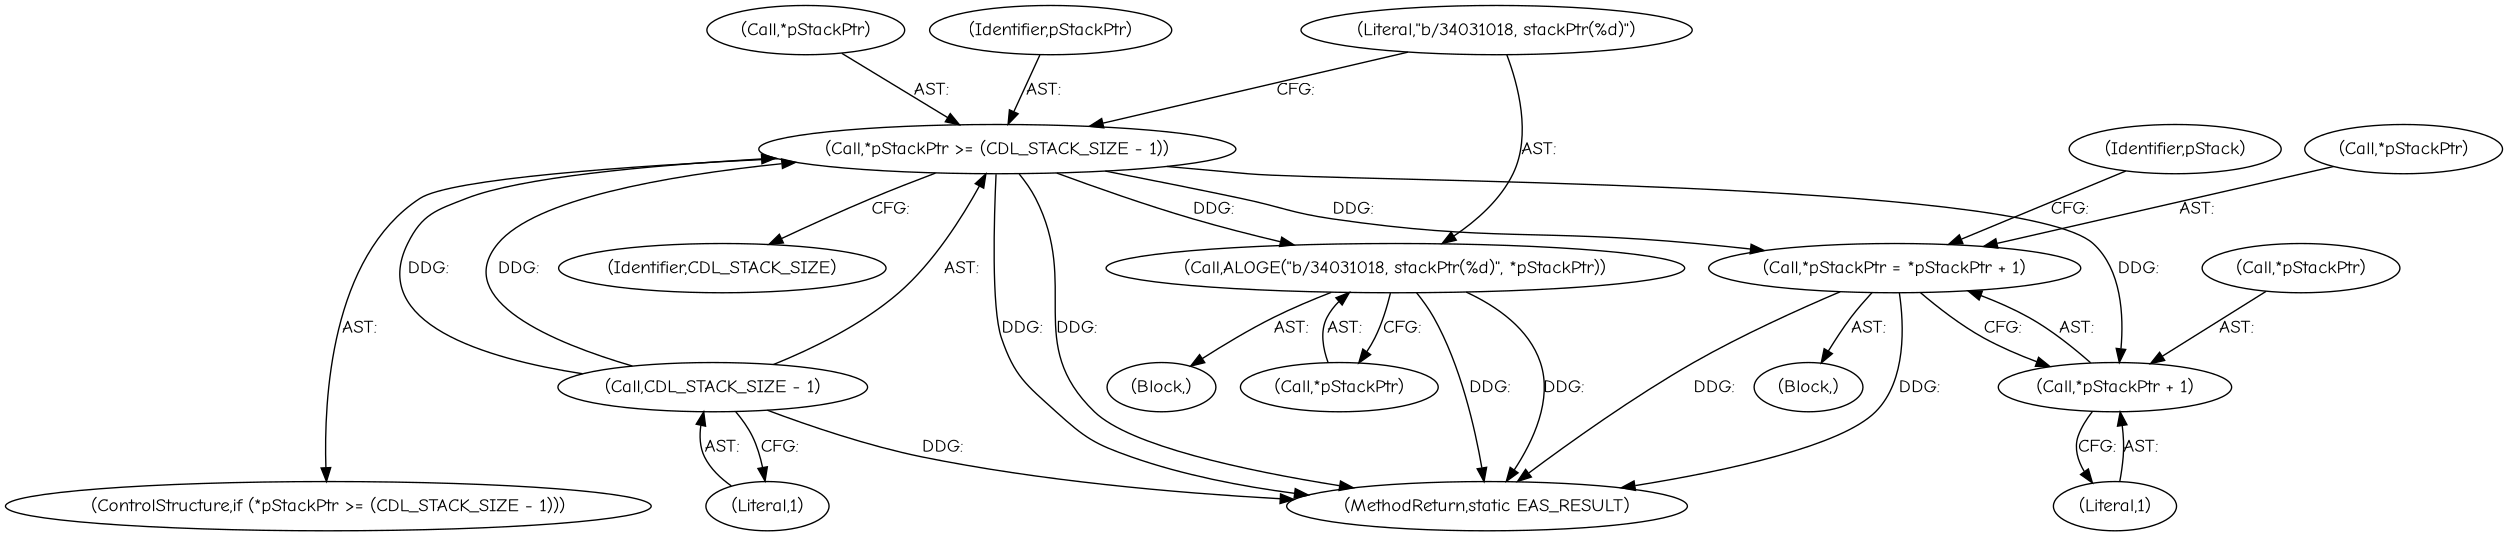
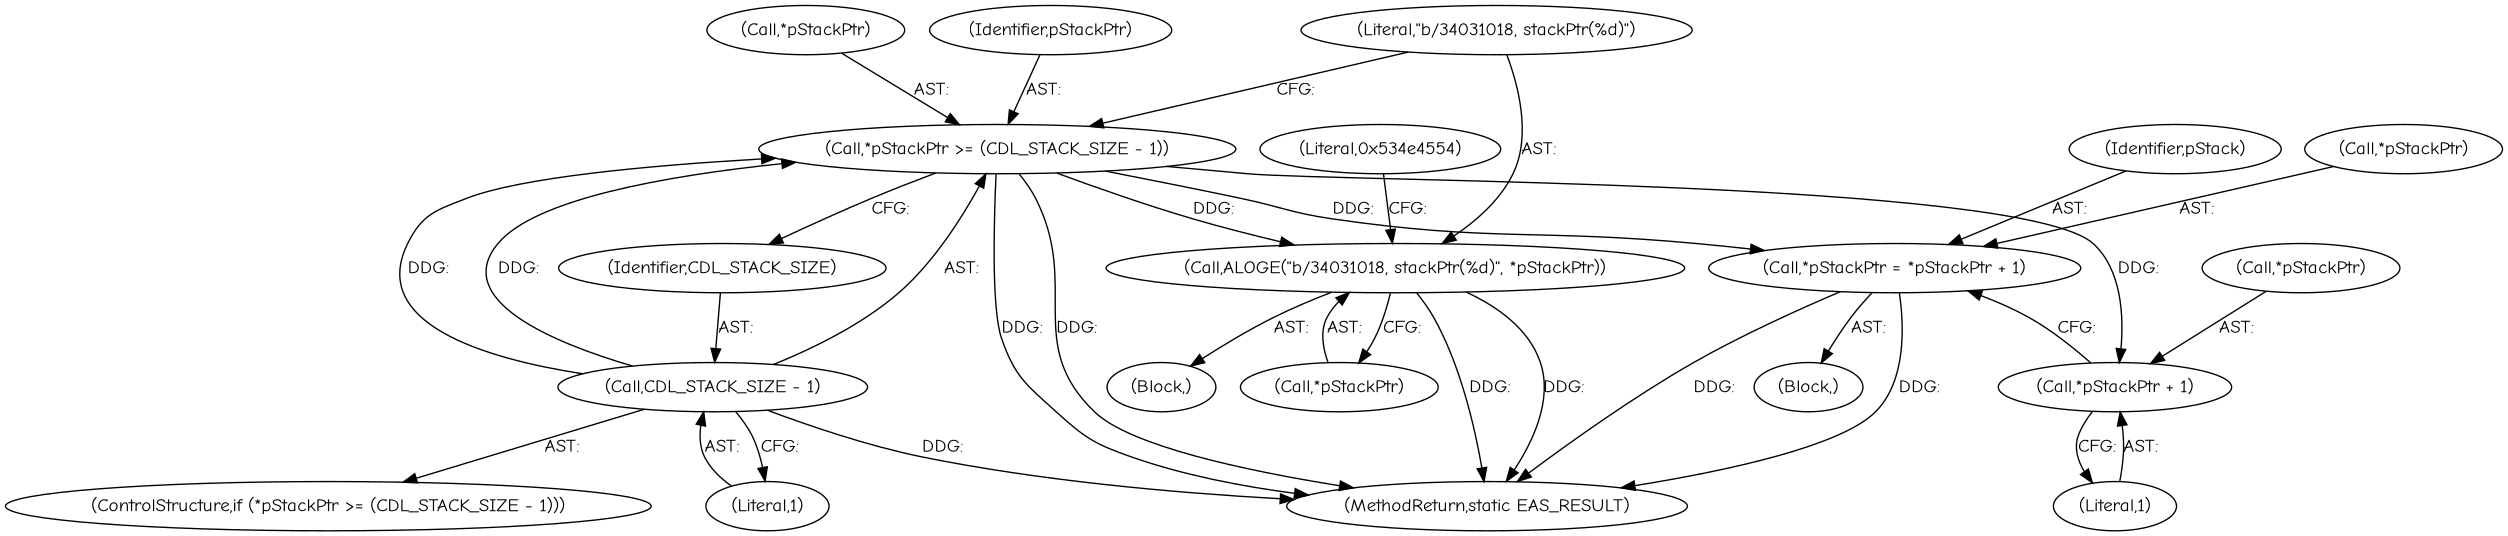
node "(Literal,0x534e4554)": added
edge "(Call,*pStackPtr >= (CDL_STACK_SIZE - 1))" -> "(ControlStructure,if (*pStackPtr >= (CDL_STACK_SIZE - 1)))": now "(Call,CDL_STACK_SIZE - 1)" -> "(ControlStructure,if (*pStackPtr >= (CDL_STACK_SIZE - 1)))"
edge "(Identifier,pStack)" -> "(Call,*pStackPtr = *pStackPtr + 1)": label "CFG: " -> "AST: "
edge "(Identifier,CDL_STACK_SIZE)" -> "(Call,CDL_STACK_SIZE - 1)": added, label "AST:"
edge "(Call,*pStackPtr + 1)" -> "(Call,*pStackPtr = *pStackPtr + 1)": label "AST: " -> "CFG: "
edge "(Call,*pStackPtr = *pStackPtr + 1)" -> "(Call,*pStackPtr + 1)": removed, label "CFG:"
